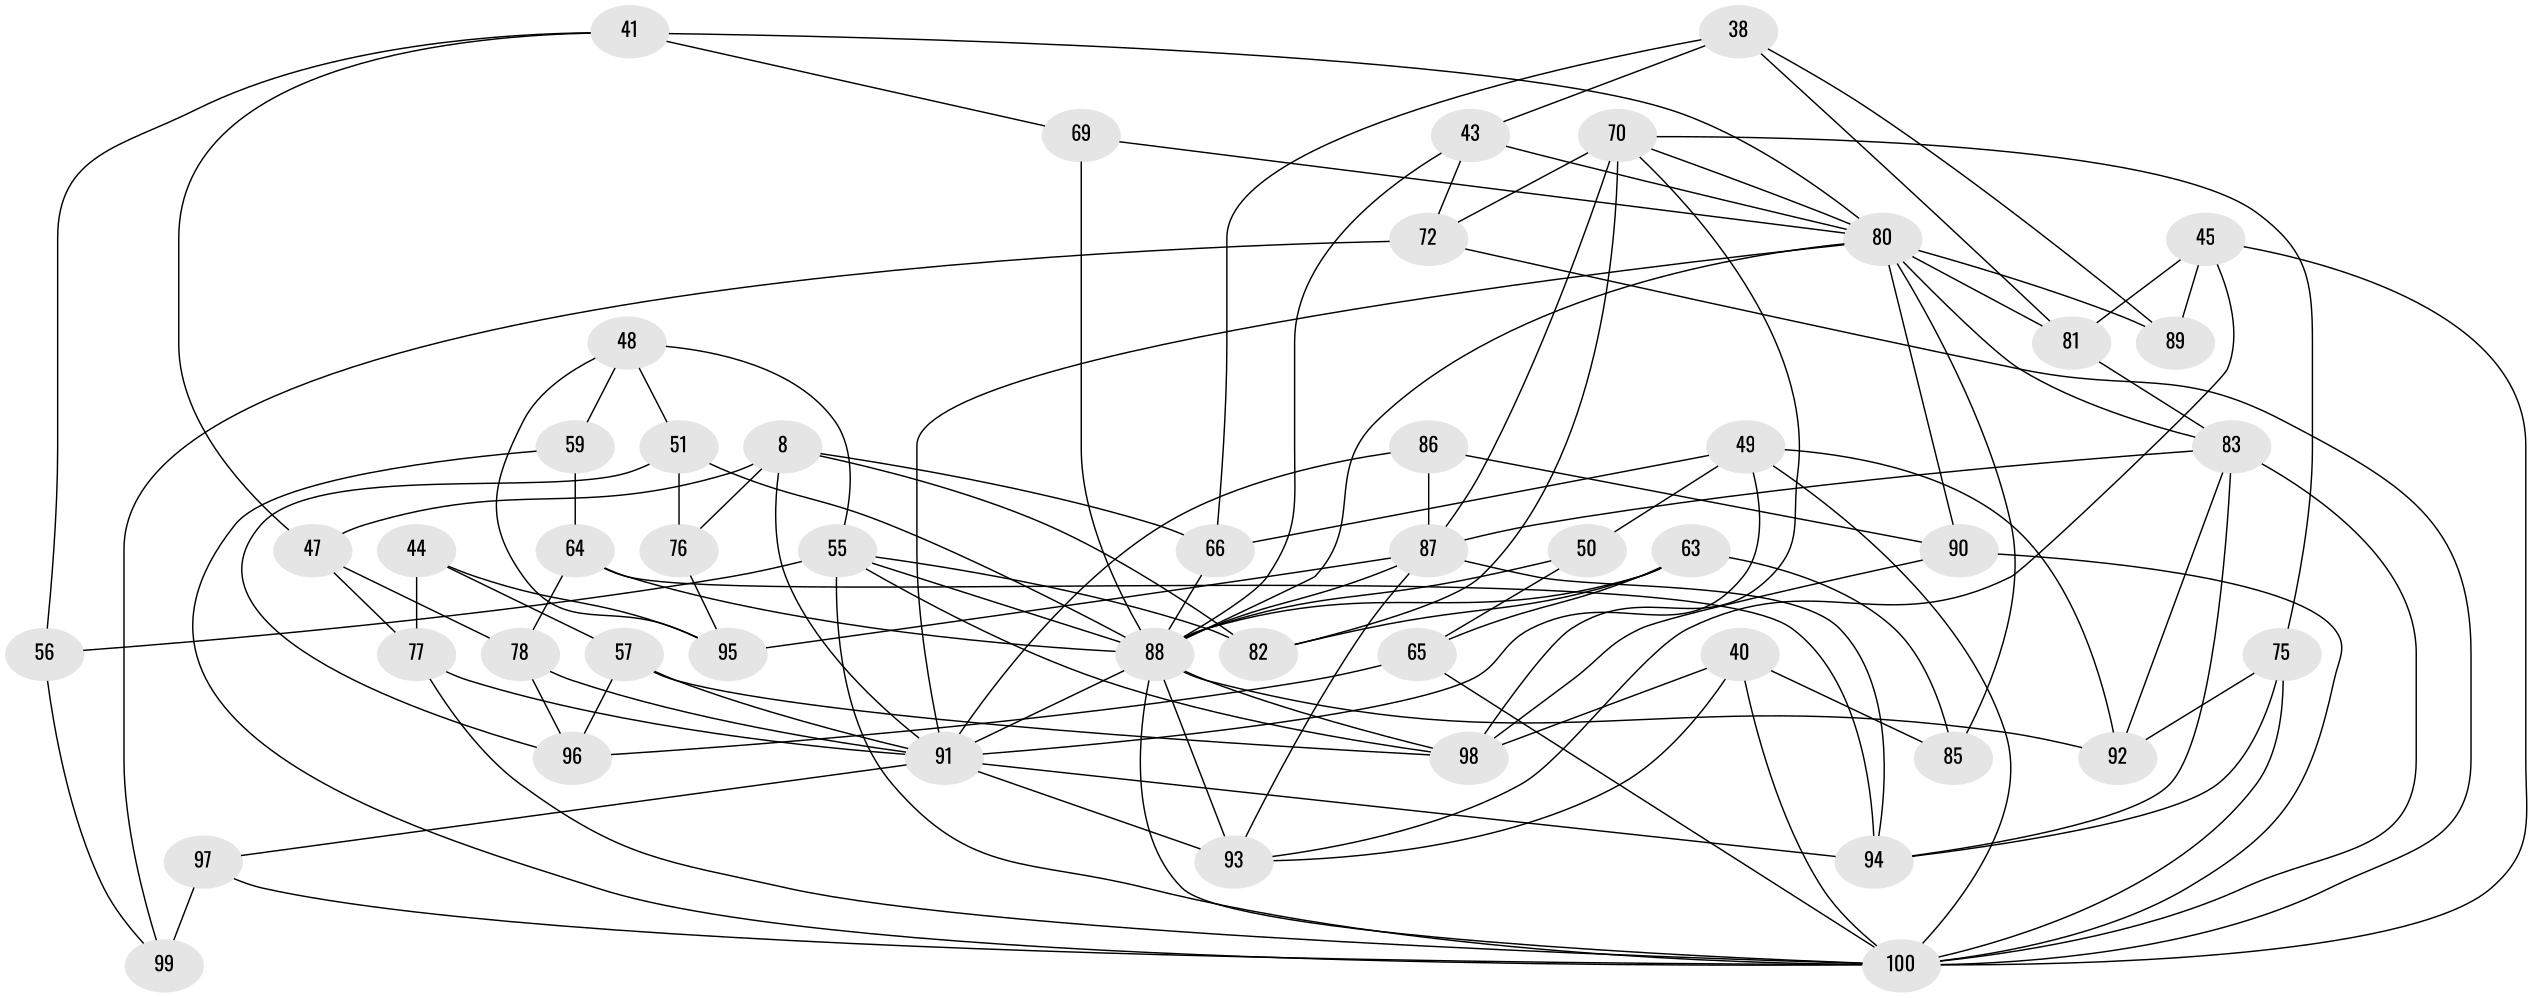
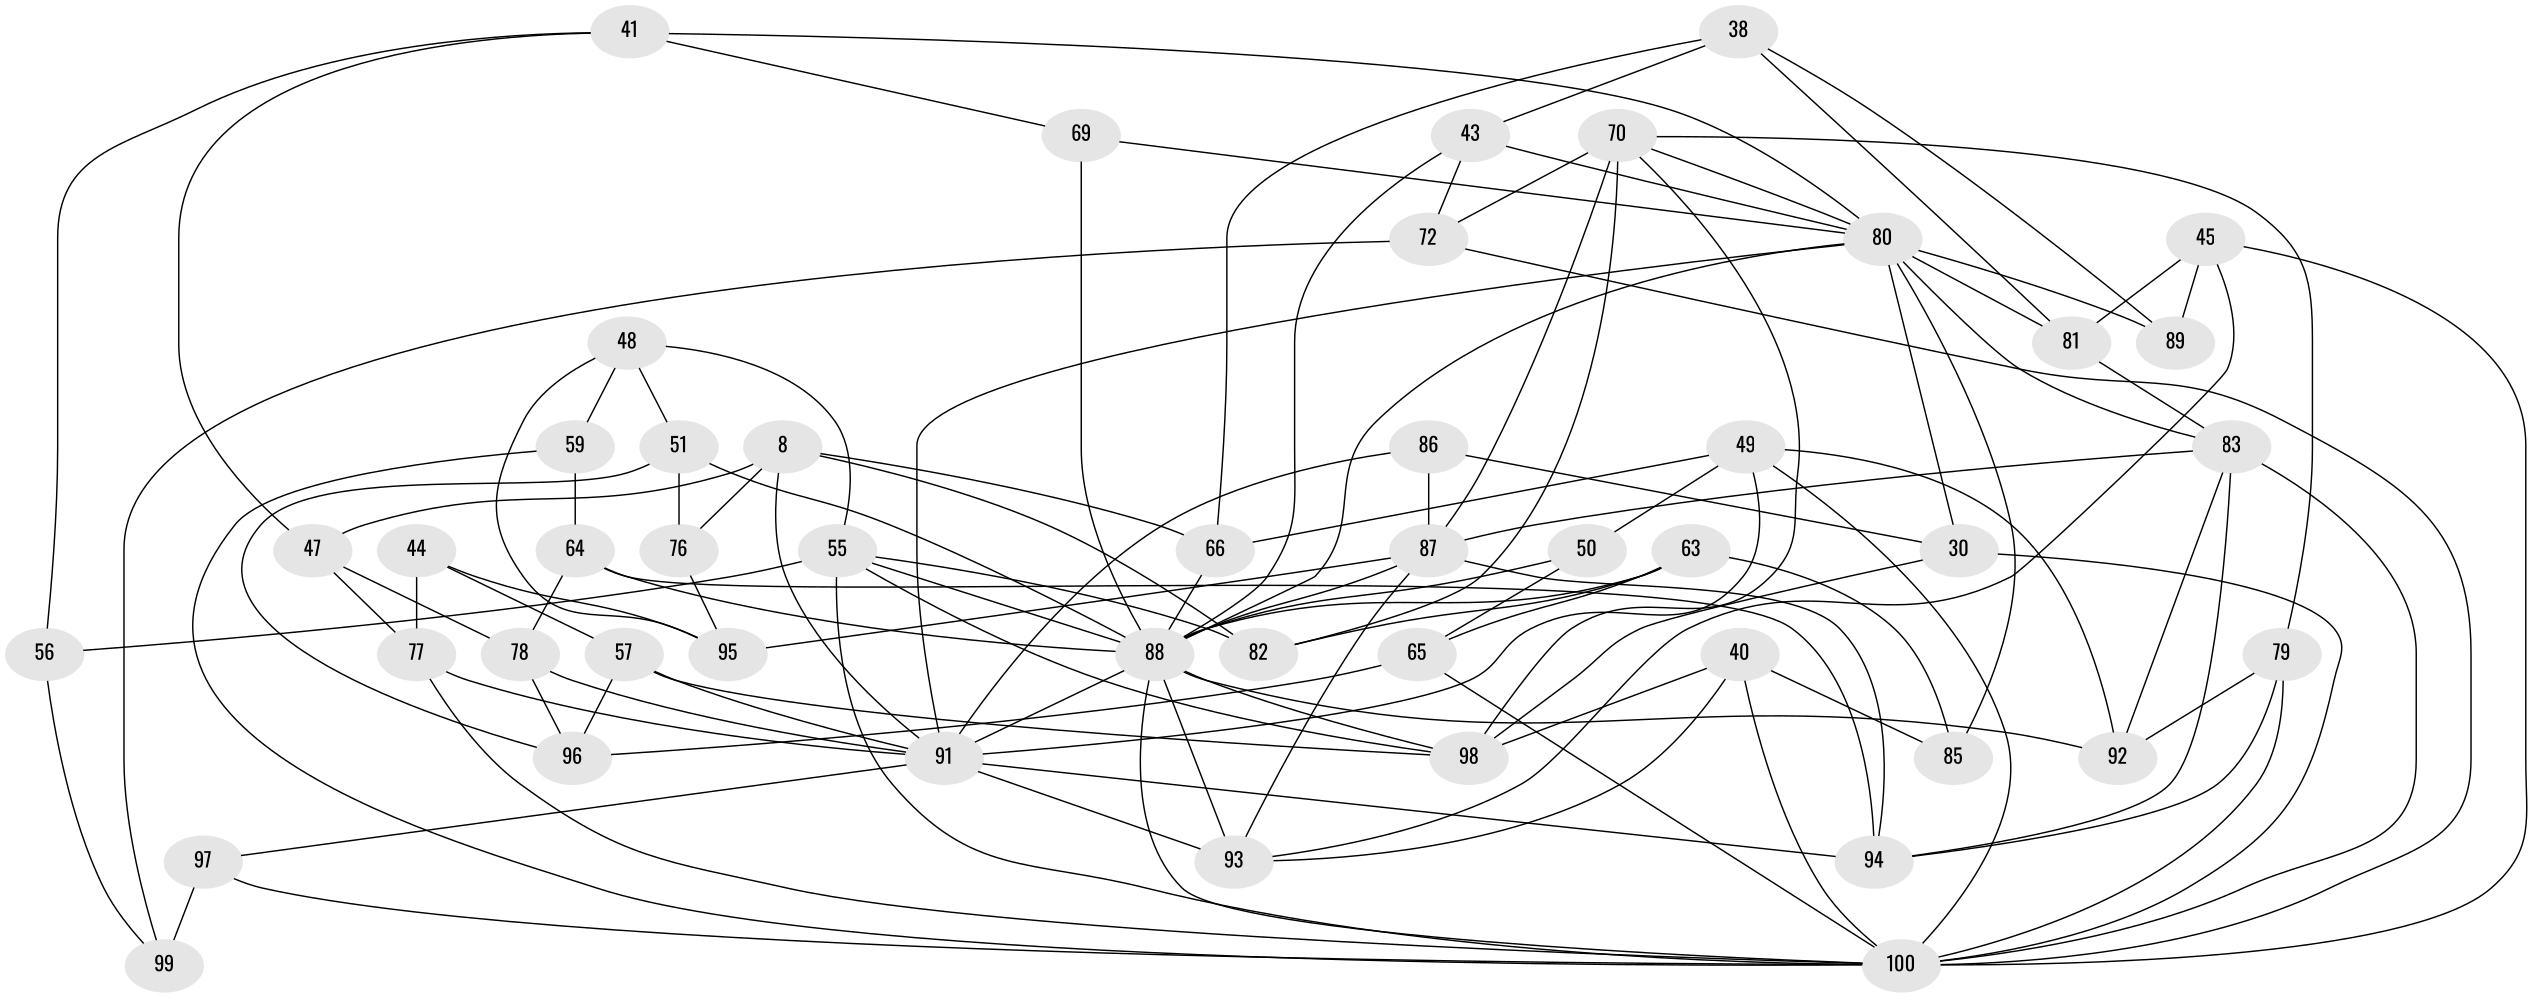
node "90": label "90" -> "30"
node "75": label "75" -> "79"
